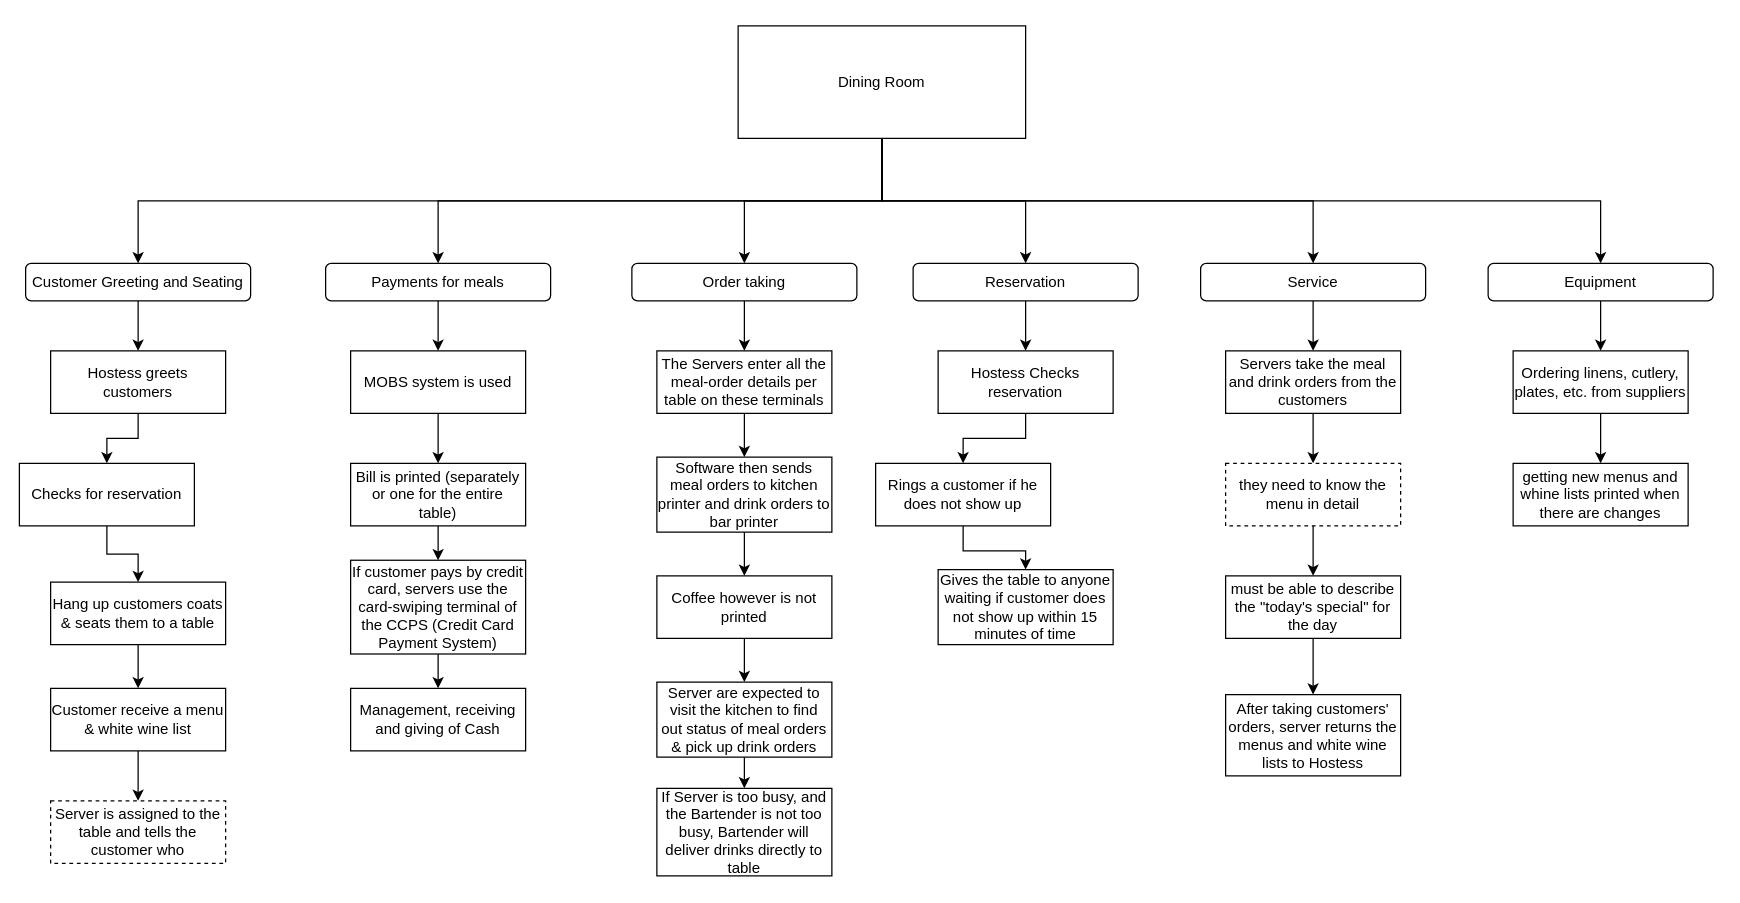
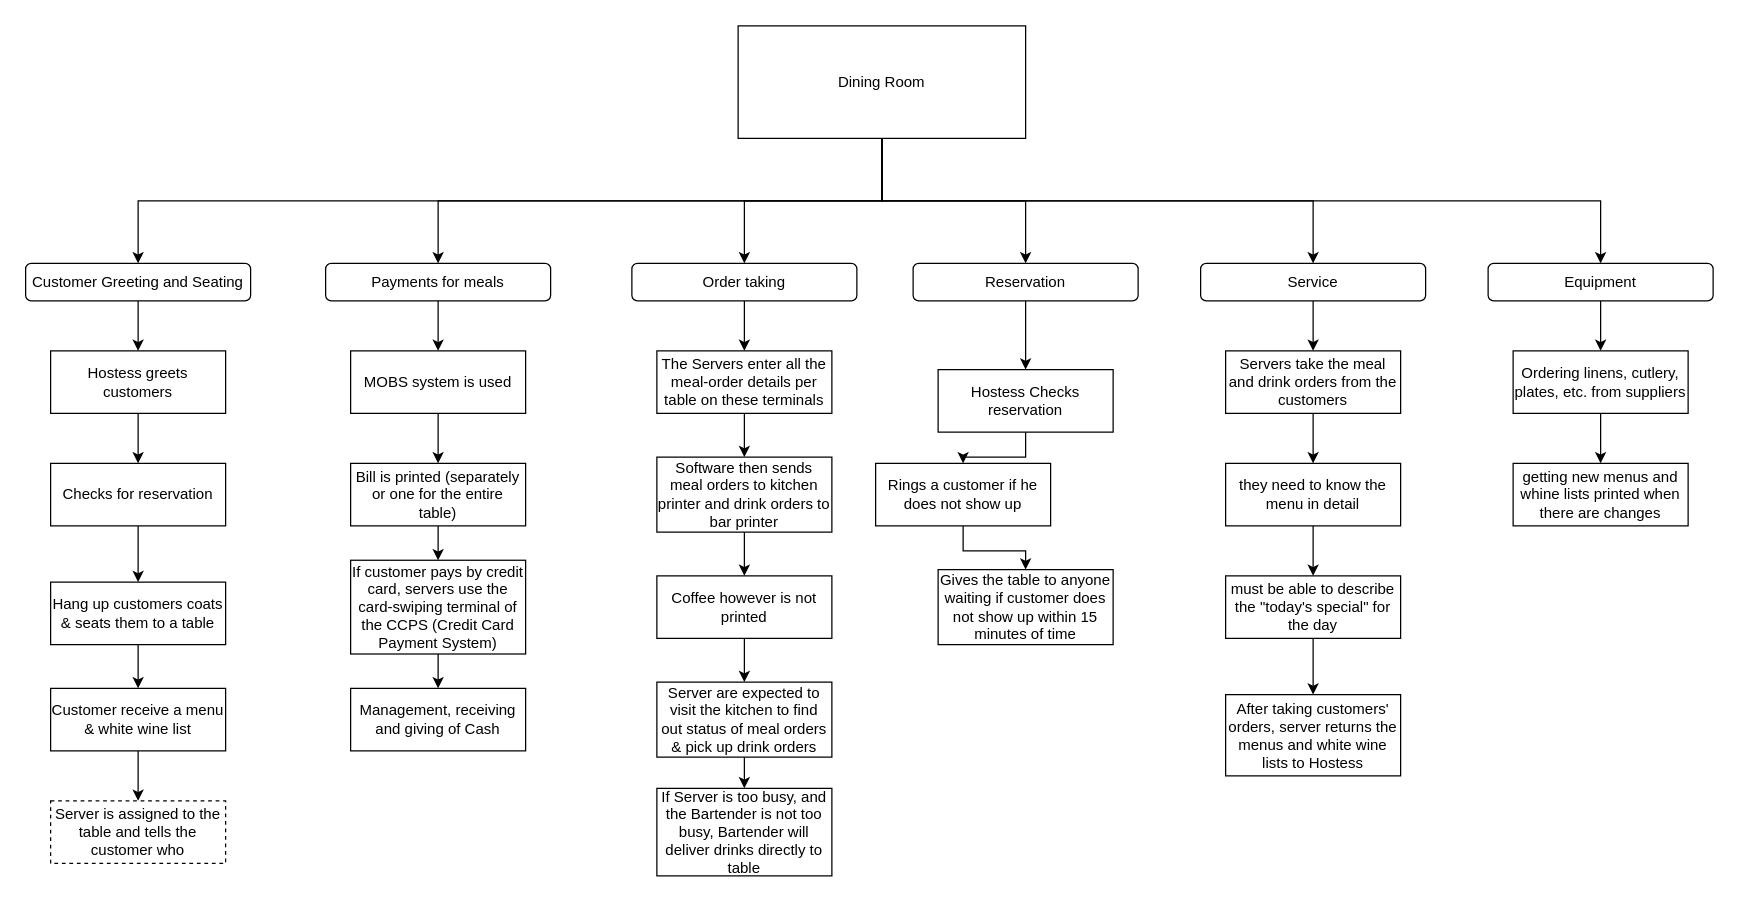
node "Hostess Checks reservation": moved (1026, 382) -> (1026, 401)
node "Checks for reservation": moved (107, 494) -> (138, 494)
node "they need to know the menu in detail": style dashed -> solid
